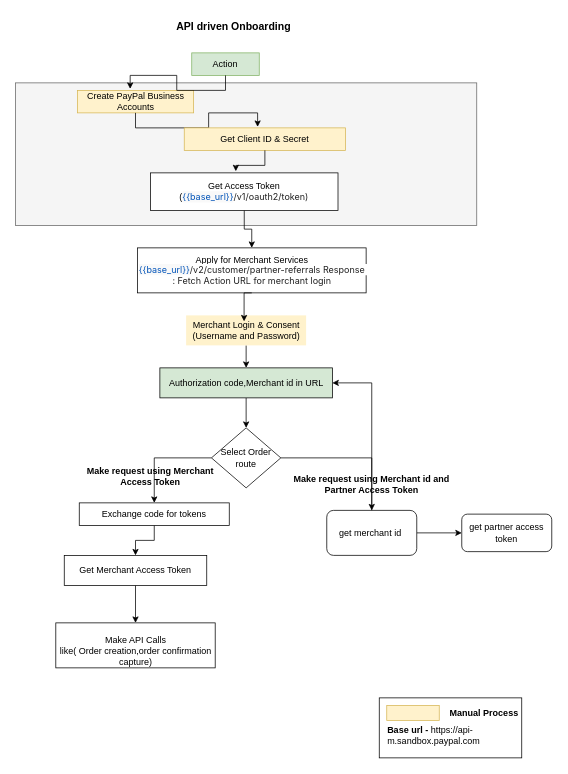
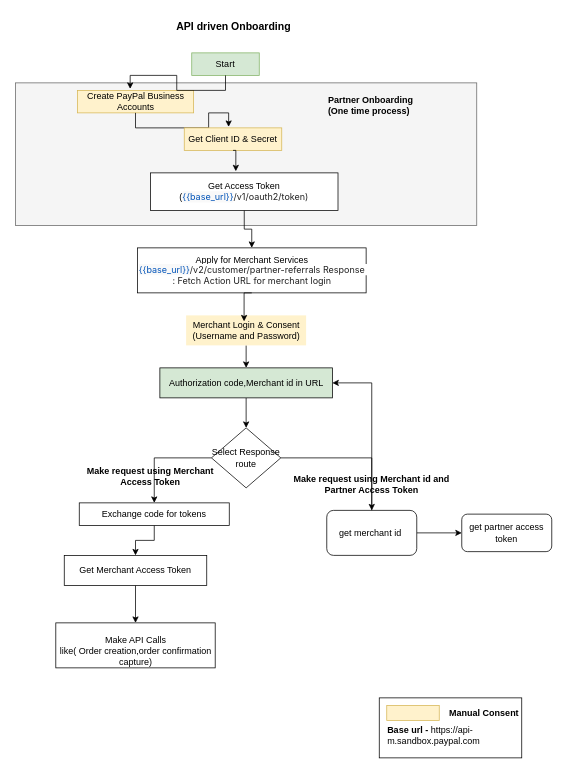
node "Action": label "Action" -> "Start"
node "Partner Onboarding (One time process)": added
node "Get Client ID & Secret": size 161x23 -> 98x23
node "Select Order route": label "Select Order route" -> "Select Response route"
node "Manual Process": label "Manual Process" -> "Manual Consent"
